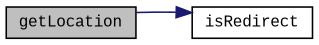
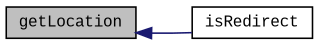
edge "getLocation" -> "isRedirect": reversed
